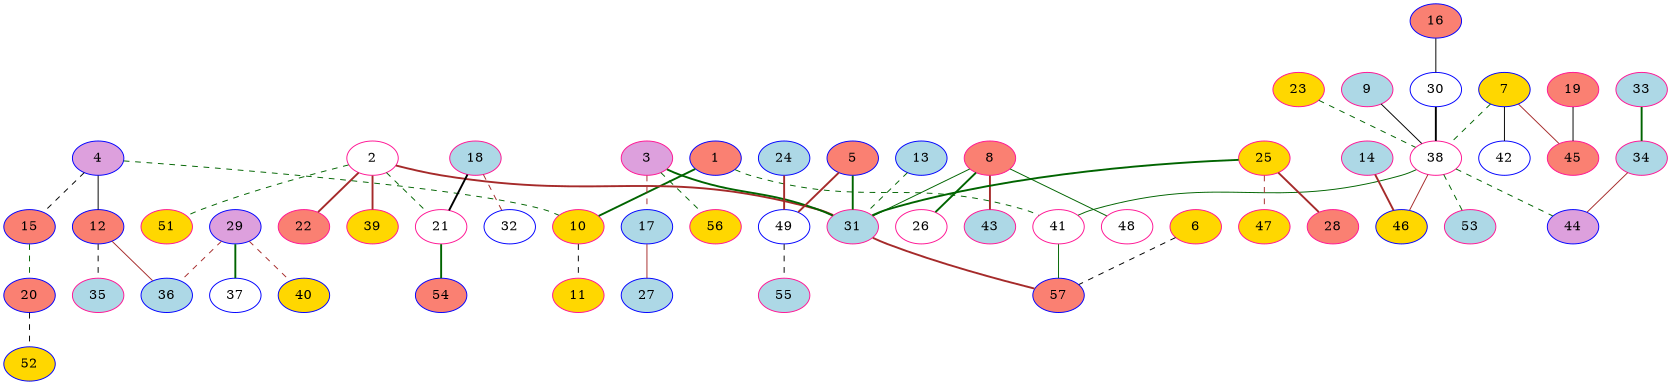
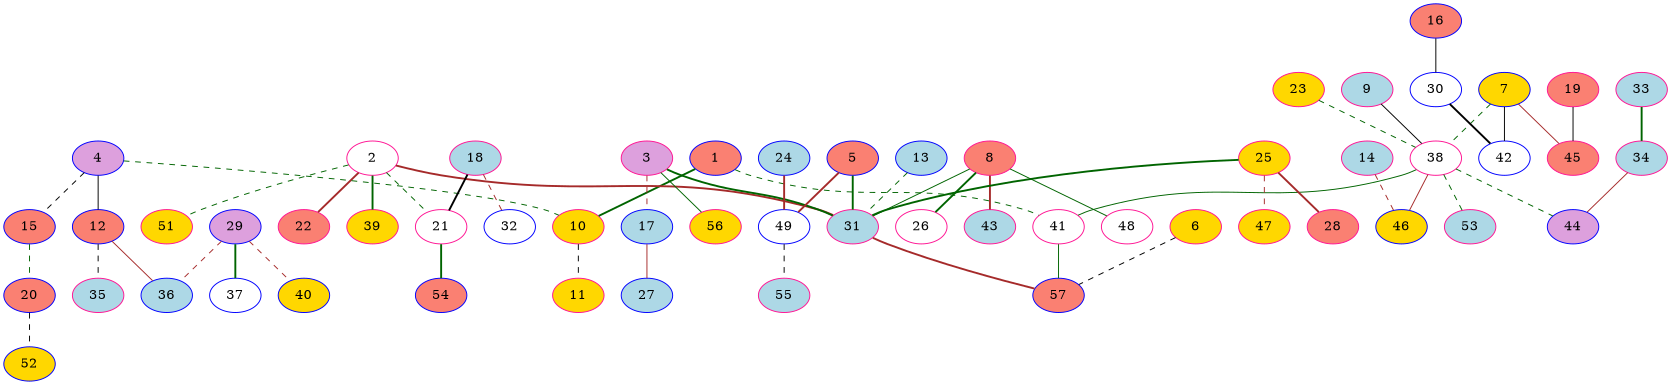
edge "30" -- "38": now "30" -- "42"
edge "14" -- "46": style bold -> dashed
edge "2" -- "39": color brown -> darkgreen
edge "3" -- "56": style dashed -> solid
